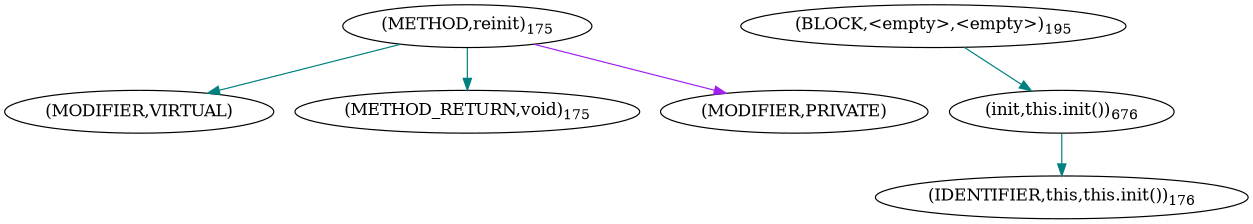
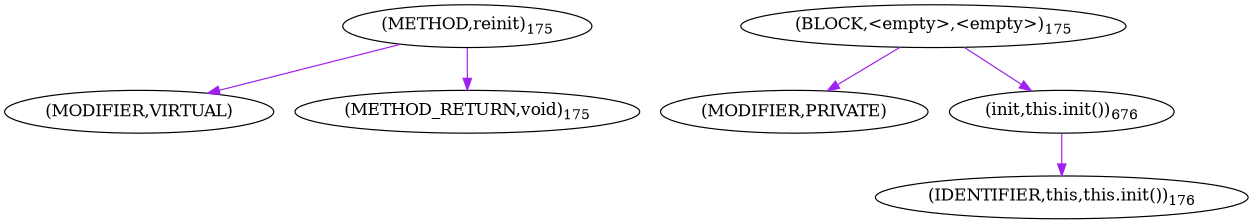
node "(BLOCK,<empty>,<empty>)": text "195" -> "175"
edge "(METHOD,reinit)" -> "(METHOD_RETURN,void)": color teal -> purple
edge "(BLOCK,<empty>,<empty>)" -> "(init,this.init())": color teal -> purple
edge "(METHOD,reinit)" -> "(MODIFIER,VIRTUAL)": color teal -> purple
edge "(METHOD,reinit)" -> "(MODIFIER,PRIVATE)": now "(BLOCK,<empty>,<empty>)" -> "(MODIFIER,PRIVATE)"
edge "(init,this.init())" -> "(IDENTIFIER,this,this.init())": color teal -> purple
